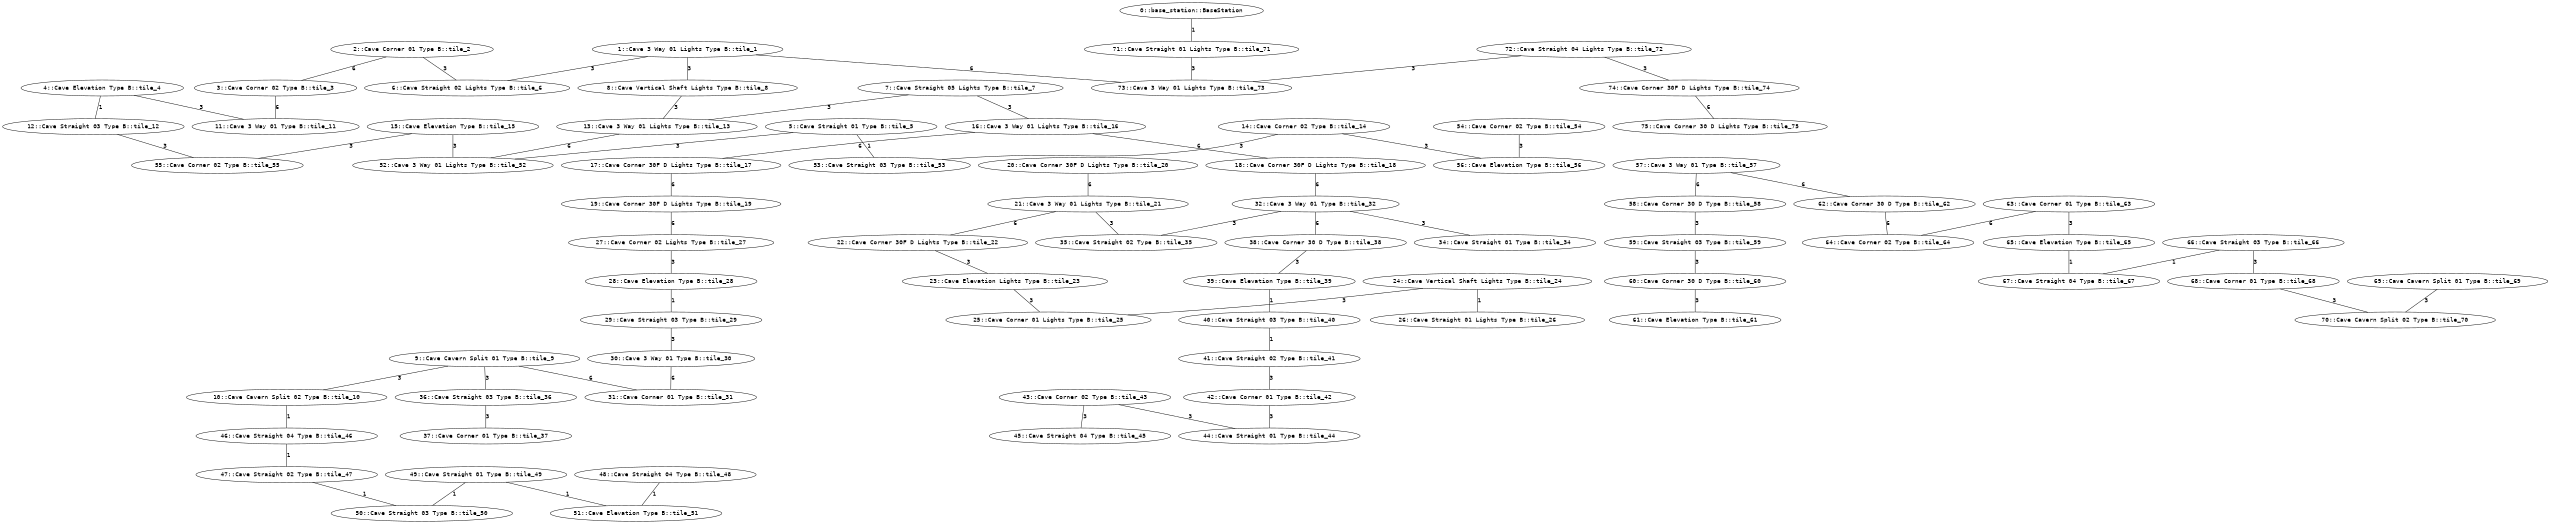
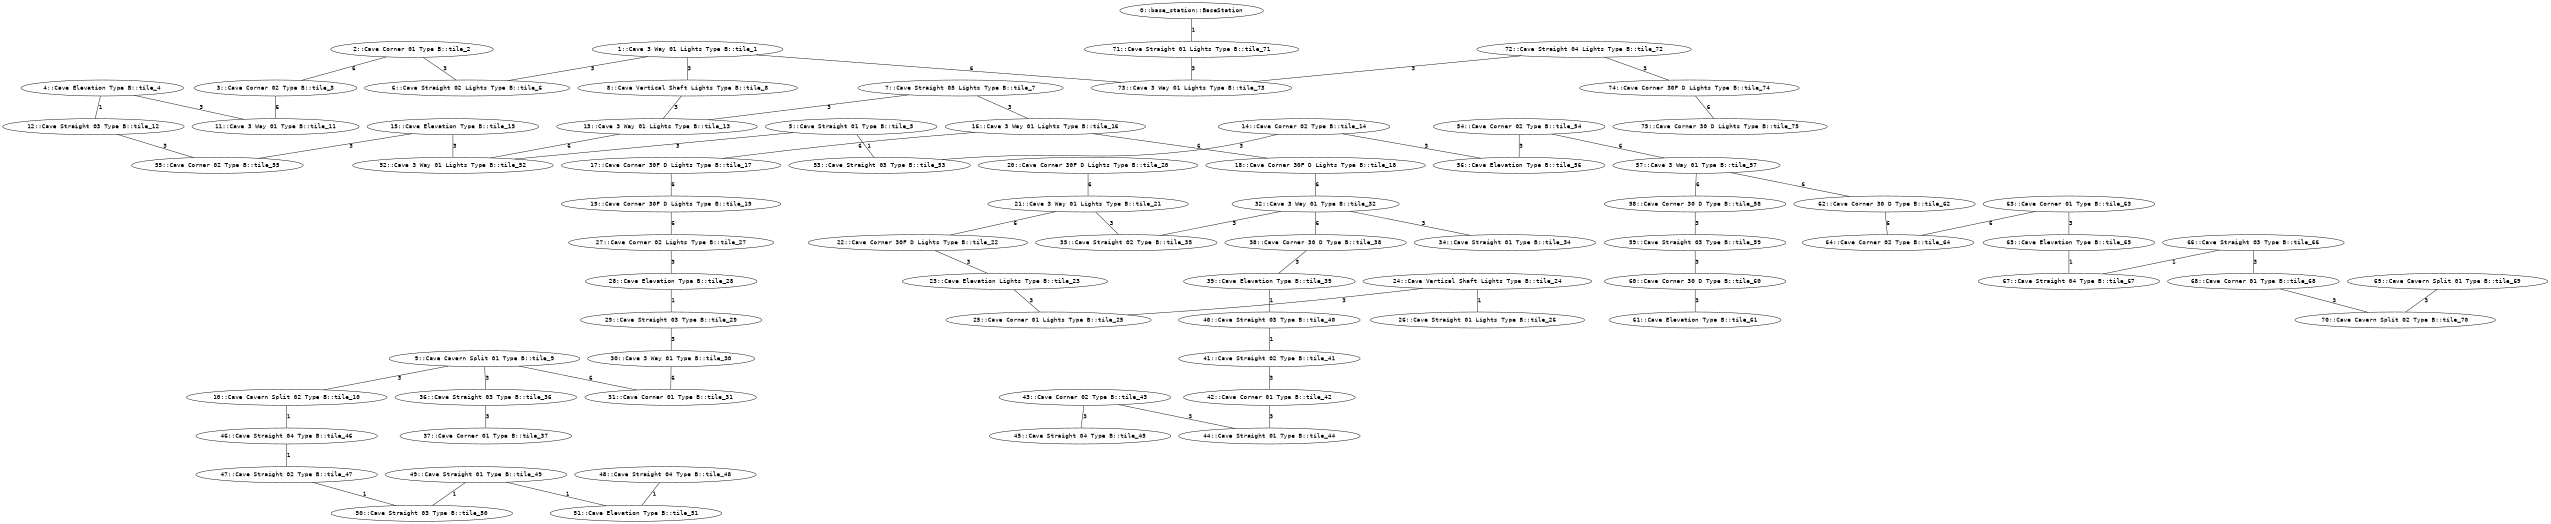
edge "54::Cave Corner 02 Type B::tile_54" -- "57::Cave 3 Way 01 Type B::tile_57": added, label "6"
